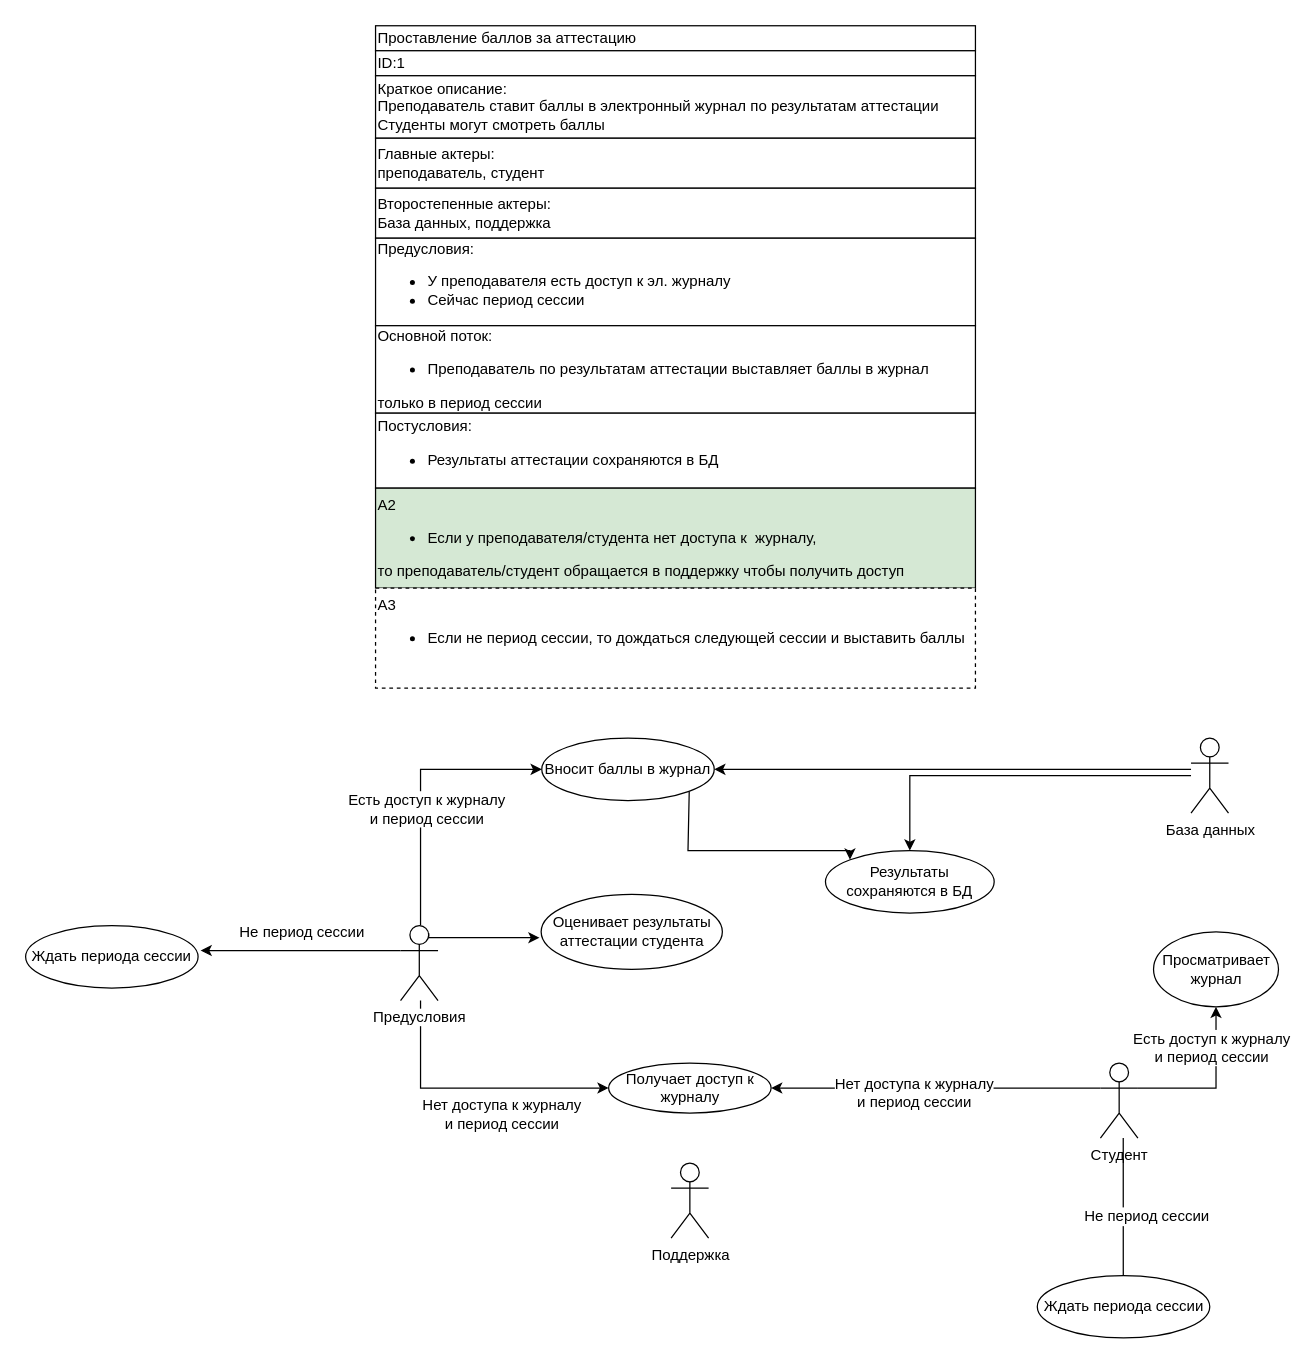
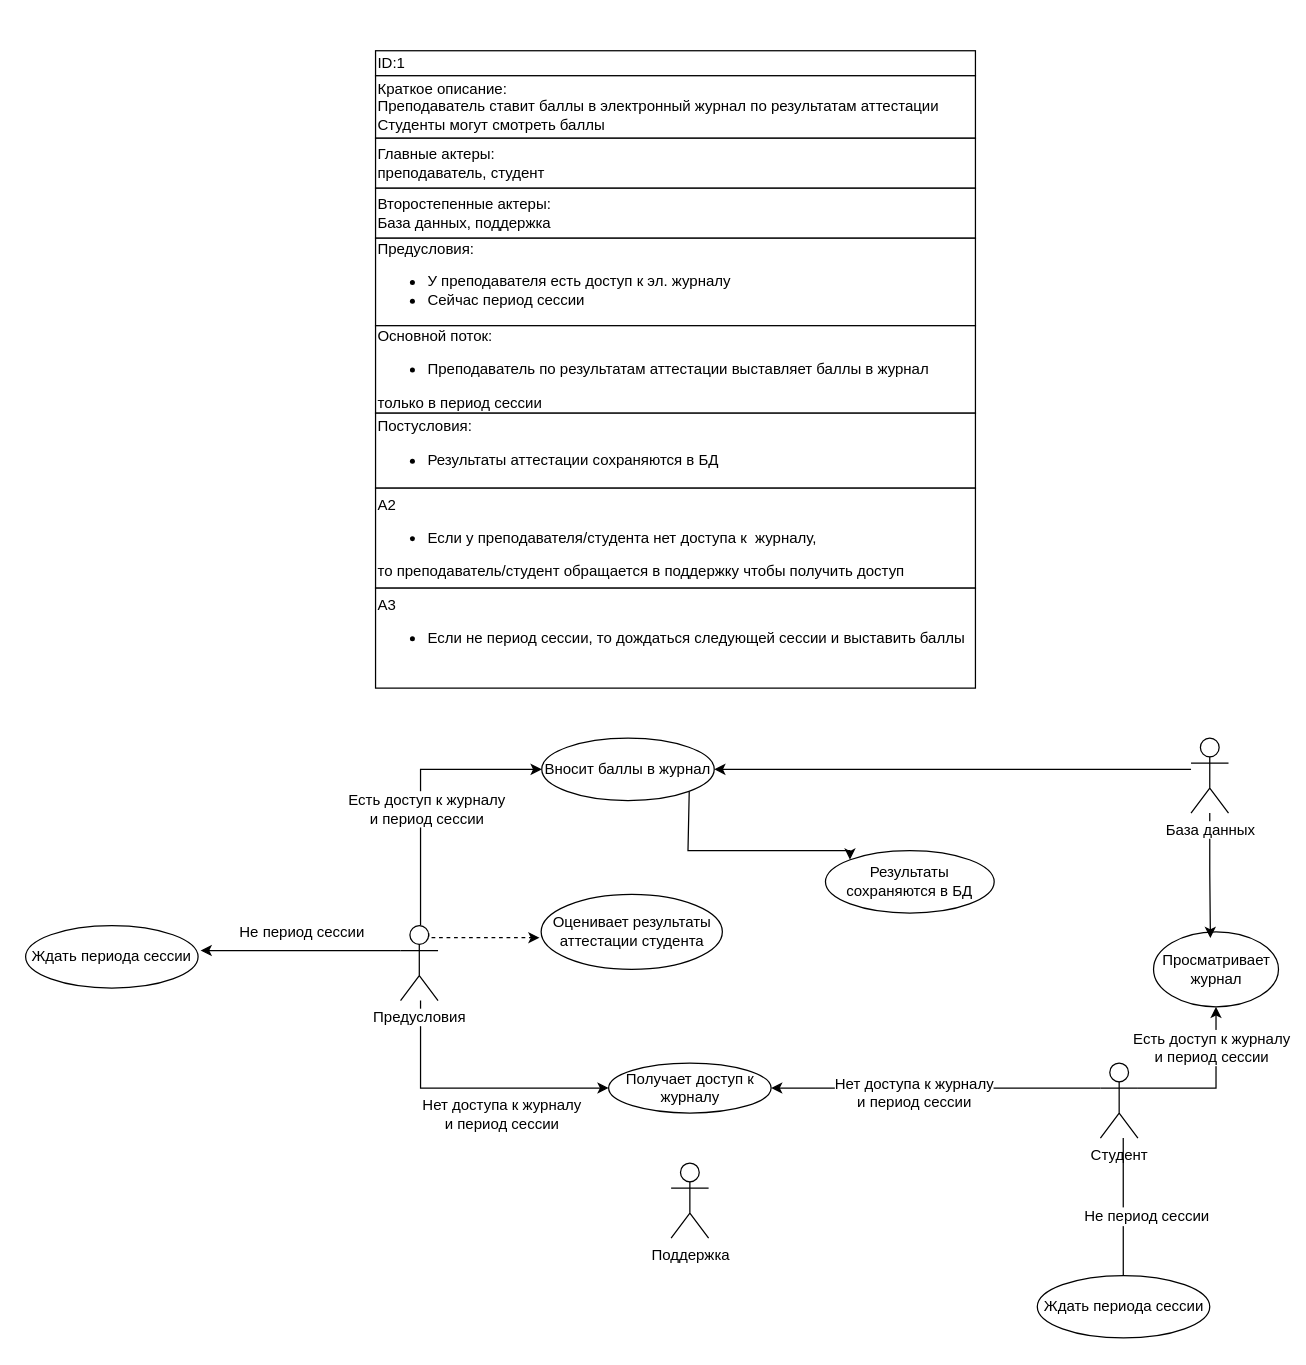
node "Проставление баллов за аттестацию": removed
node "А2 Если у преподавателя/студента нет доступа к журналу, то преподаватель/студент обращается в поддержку чтобы получить доступ": fillcolor #d5e8d4 -> #ffffff
node "А3 Если не период сессии, то дождаться следующей сессии и выставить баллы": style dashed -> solid
edge "База данных" -> "Результаты сохраняются в БД": now "База данных" -> "Просматривает журнал"
edge "Предусловия" -> "Оценивает результаты аттестации студента": style solid -> dashed
